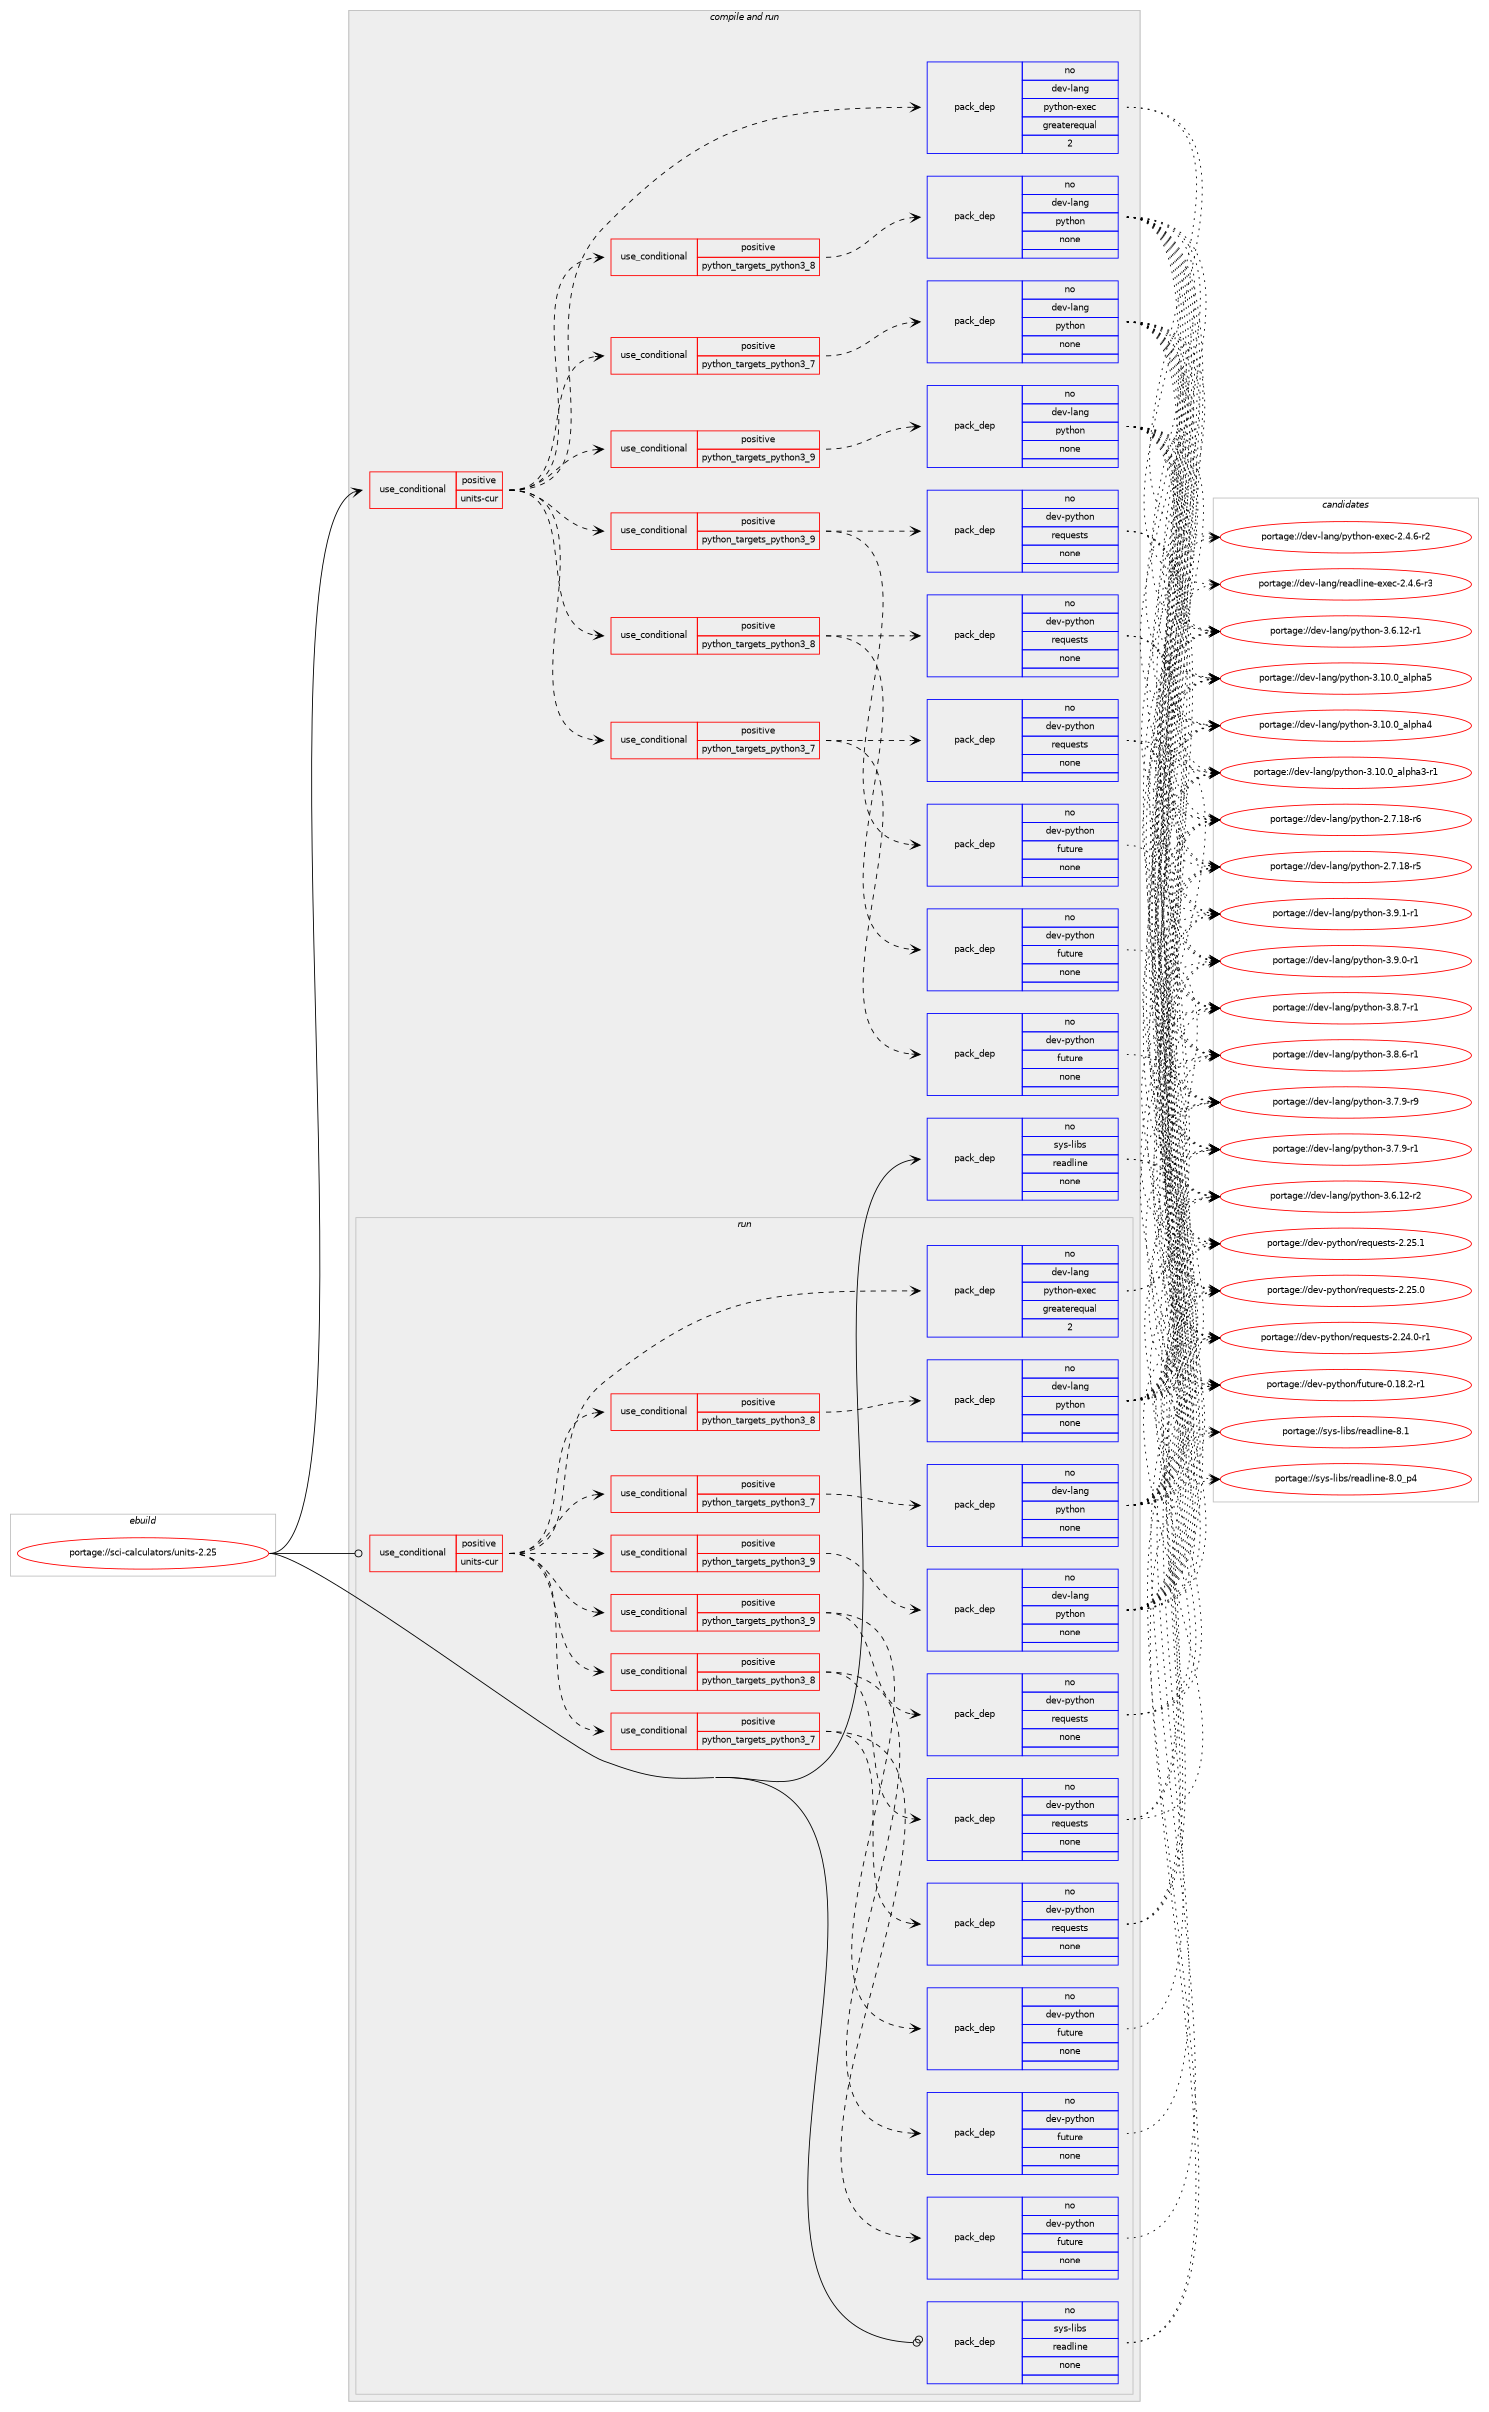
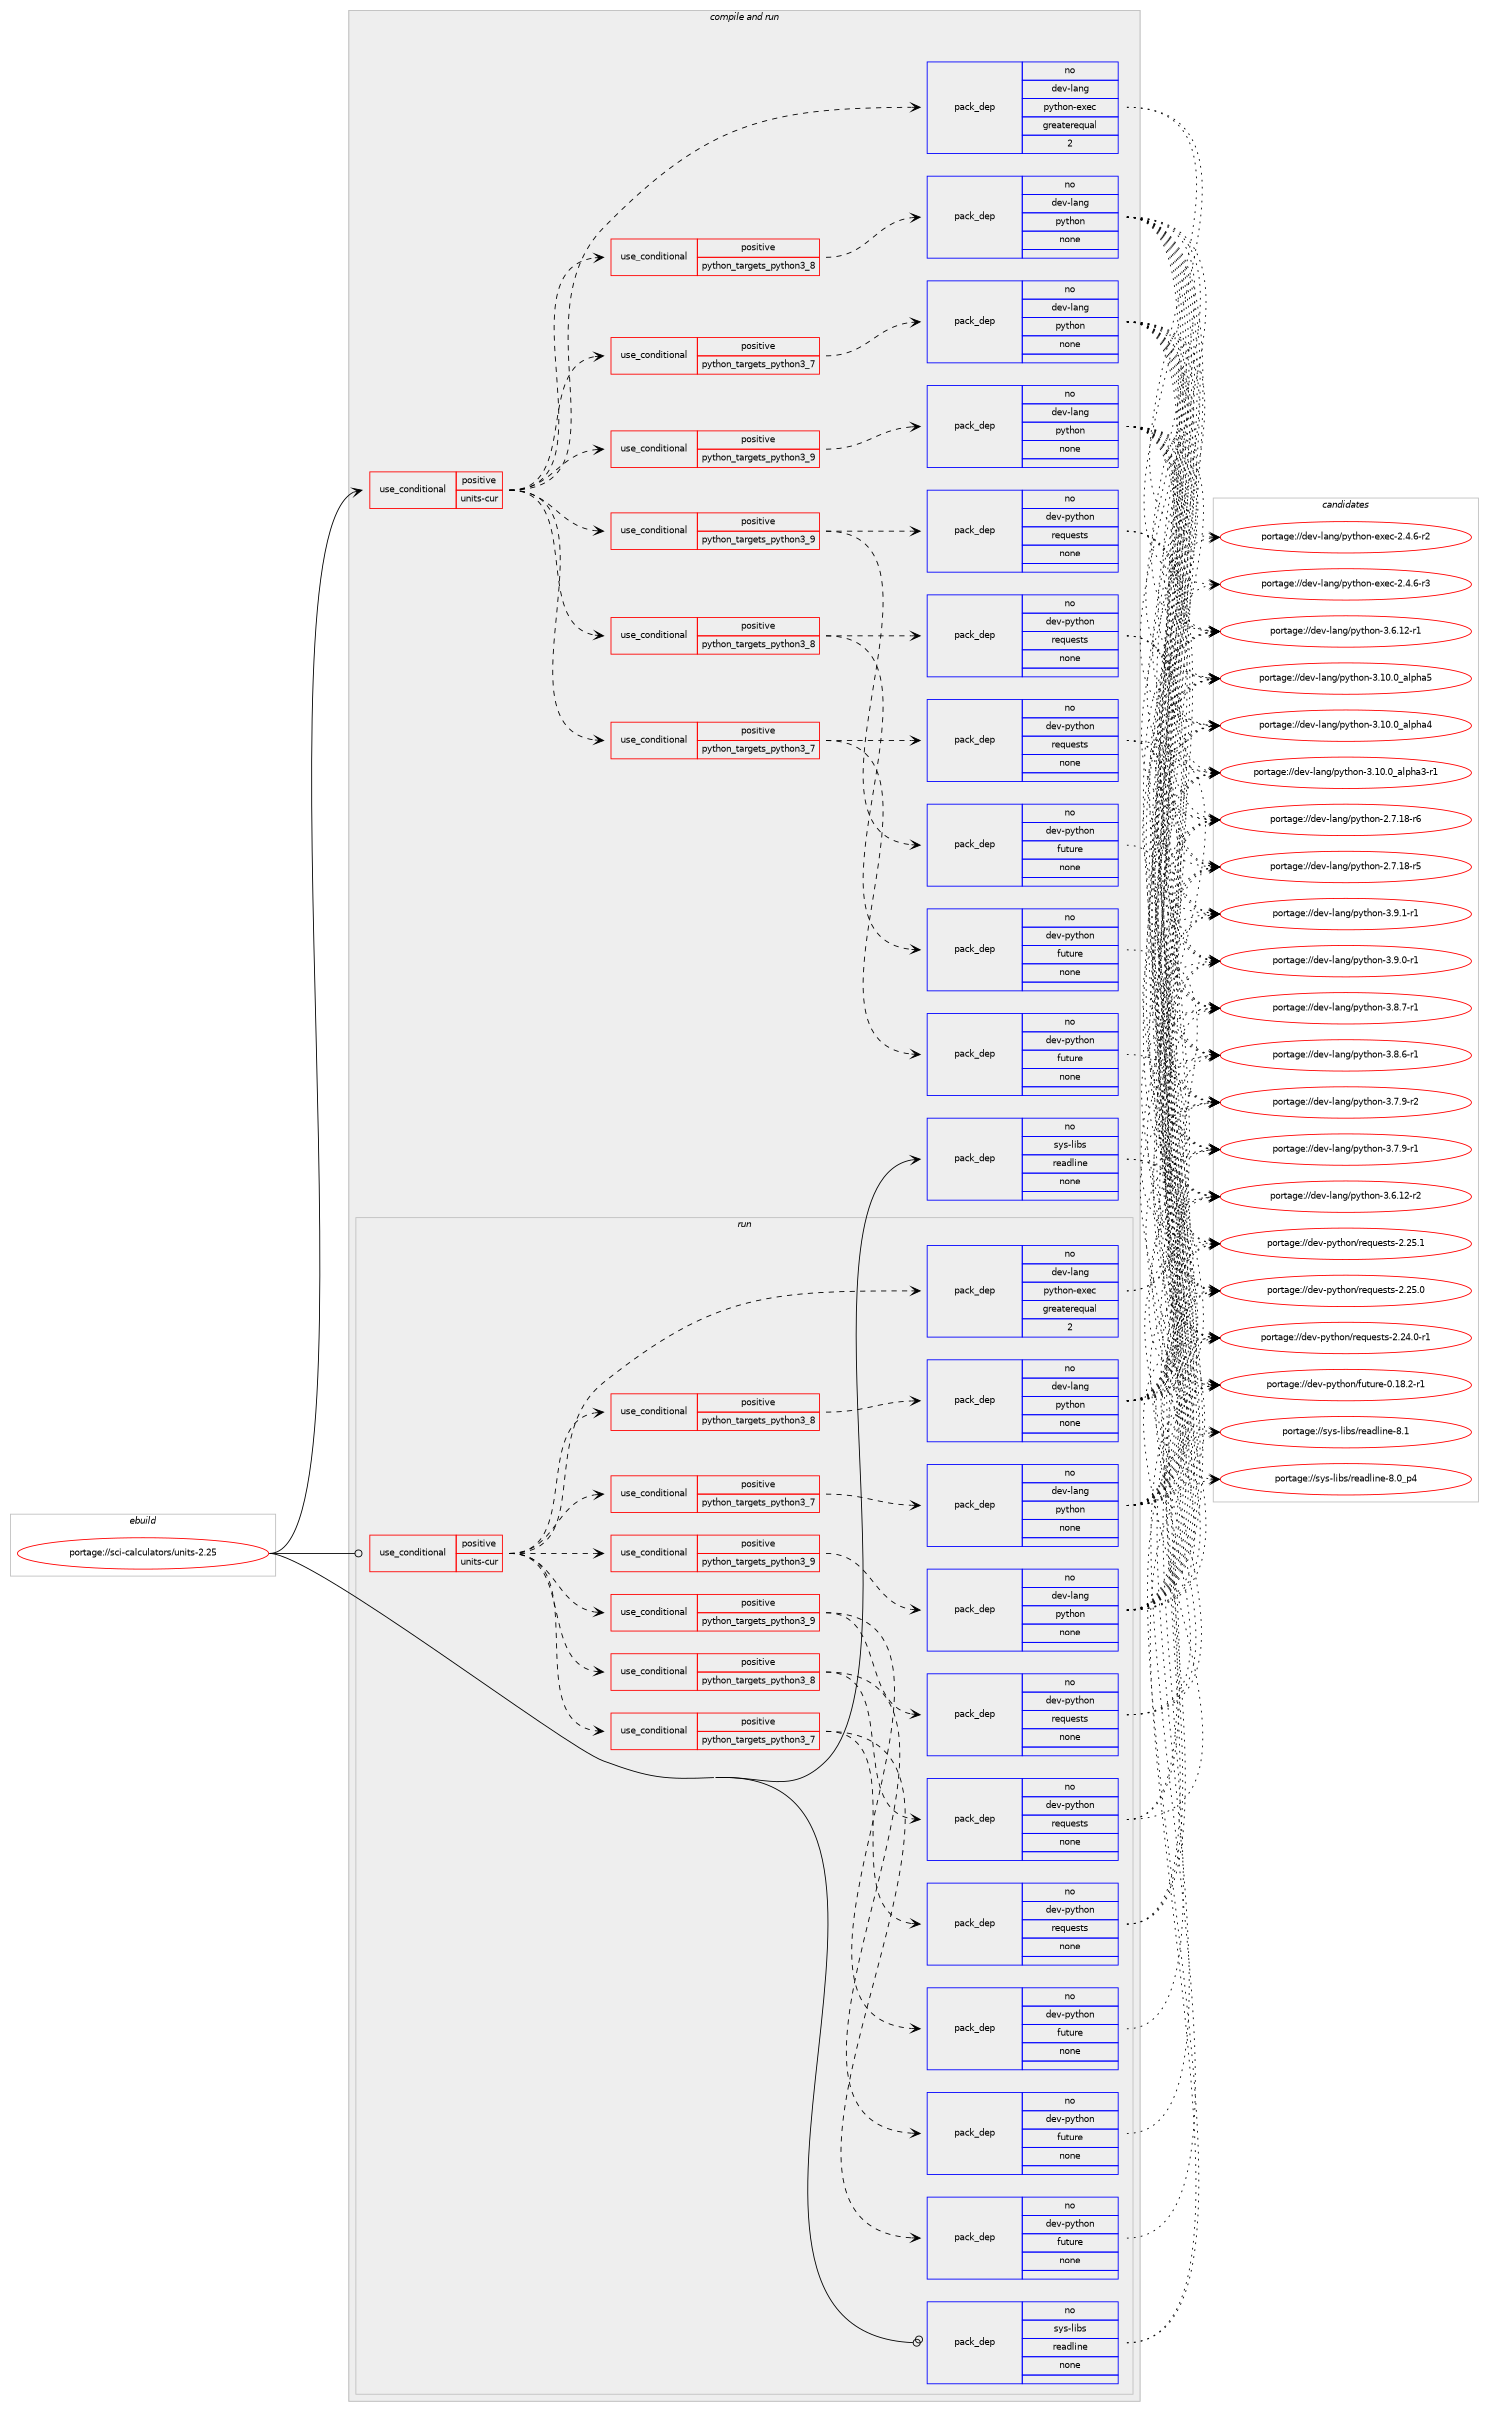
node "portage://dev-lang/readline-exec-2.4.6-r3": label "portage://dev-lang/readline-exec-2.4.6-r3" -> "portage://dev-lang/python-exec-2.4.6-r3"
node "portage://dev-lang/python-3.7.9-r9": label "portage://dev-lang/python-3.7.9-r9" -> "portage://dev-lang/python-3.7.9-r2"
